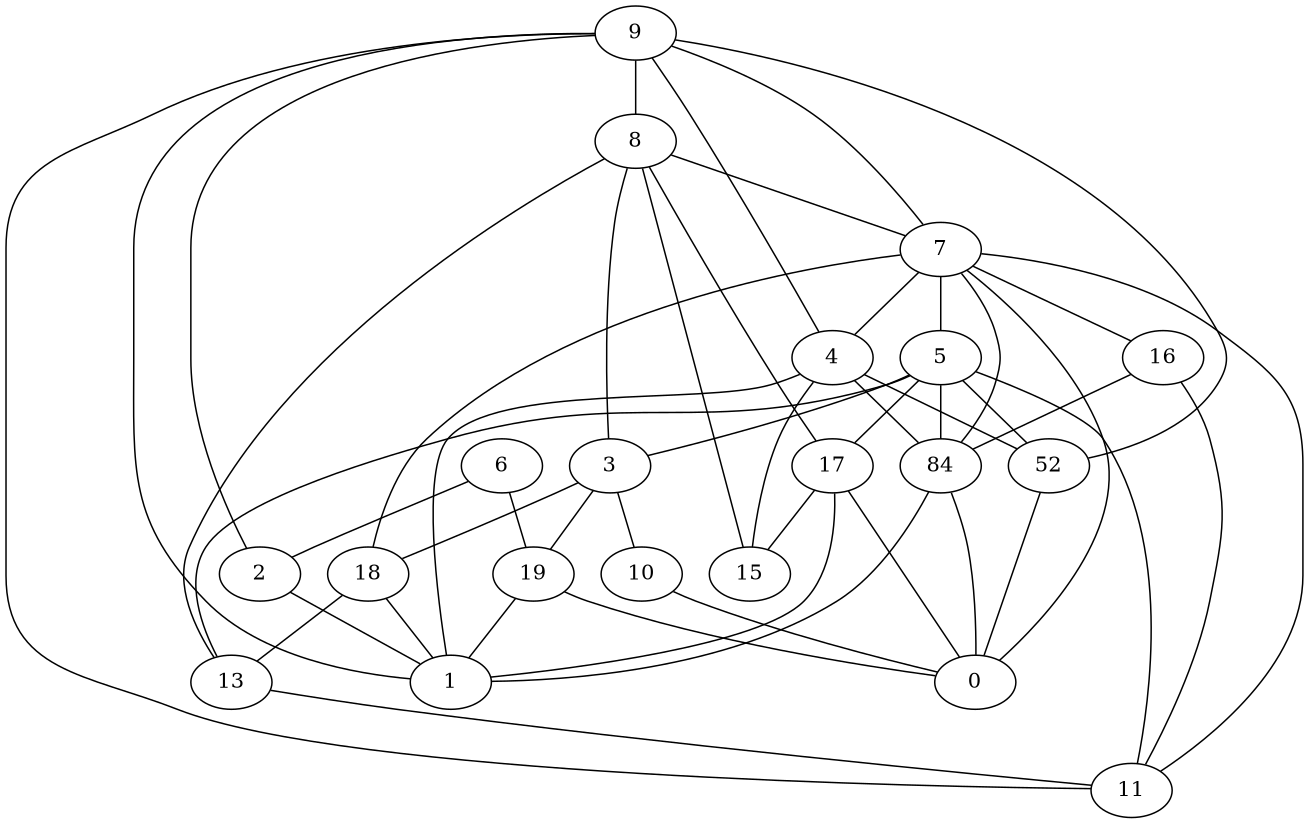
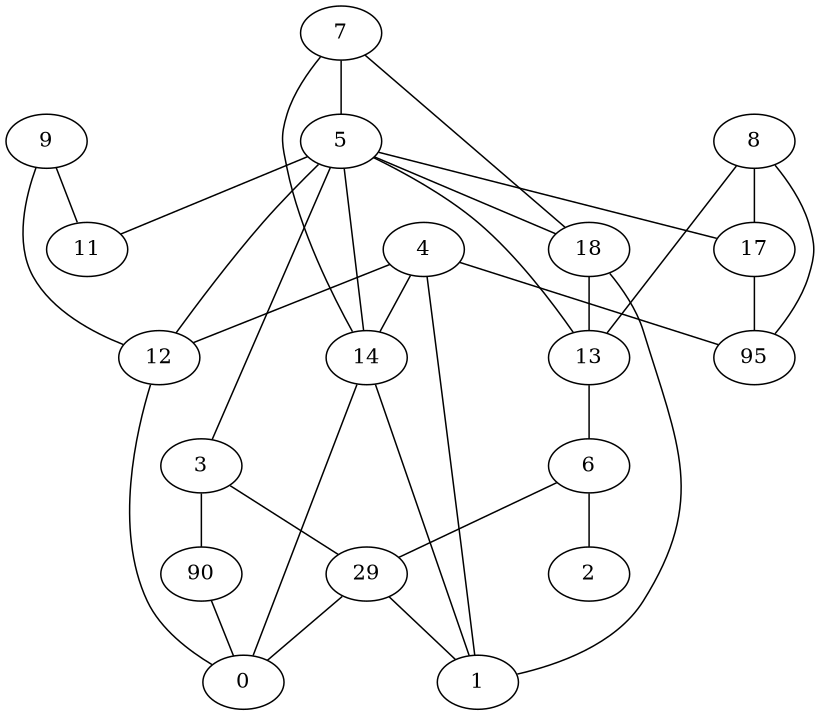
edge "9" -- "8": removed
edge "9" -- "7": removed
edge "9" -- "2": removed
edge "9" -- "4": removed
edge "8" -- "7": removed
edge "9" -- "1": removed
edge "8" -- "3": removed
edge "7" -- "4": removed
node "16": removed
edge "7" -- "11": removed
node "84": label "84" -> "14"
node "52": label "52" -> "12"
edge "7" -- "0": removed
edge "3" -- "18": now "5" -- "18"
node "19": label "19" -> "29"
node "10": label "10" -> "90"
node "15": label "15" -> "95"
edge "17" -- "0": removed
edge "2" -- "1": removed
edge "17" -- "1": removed
edge "13" -- "11": now "13" -- "6"
